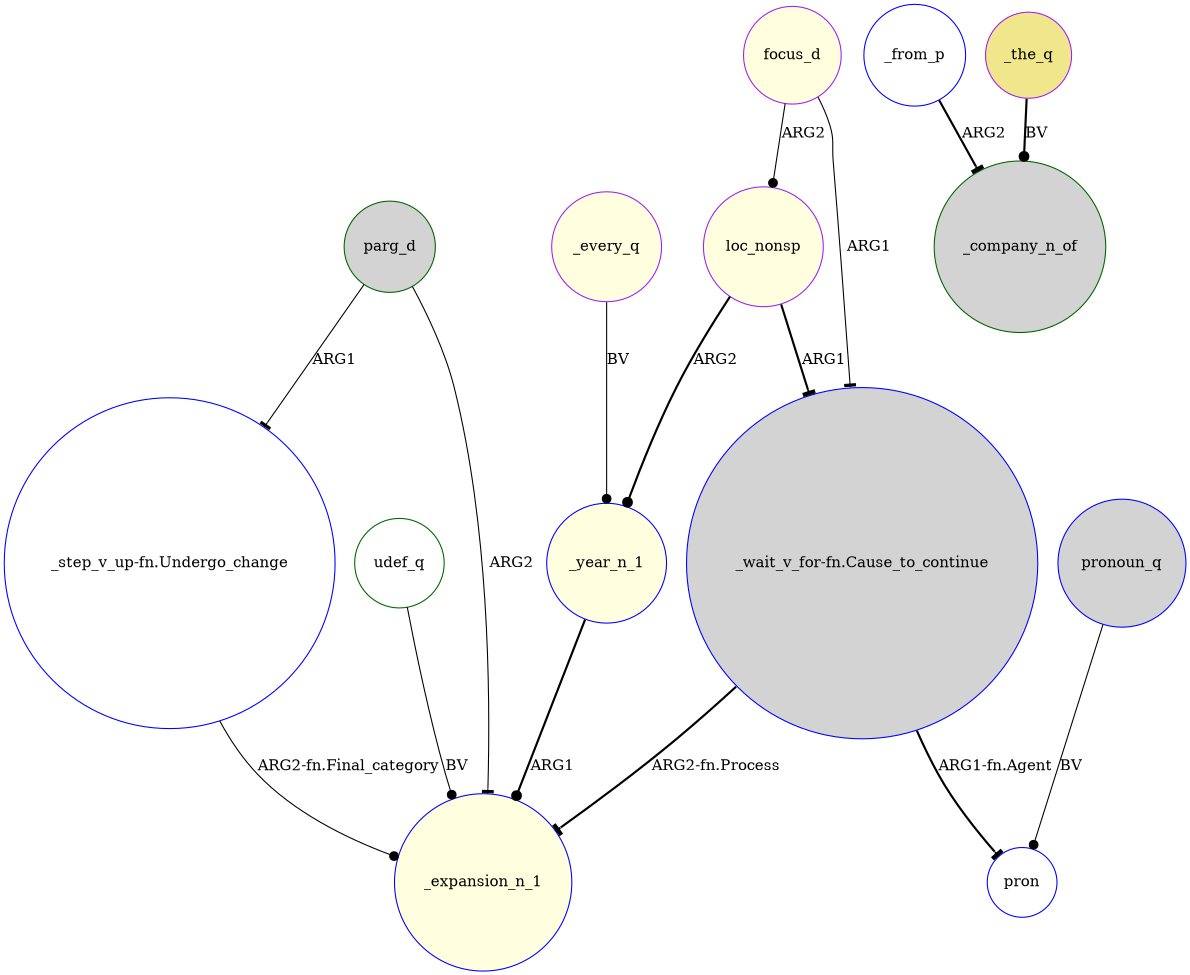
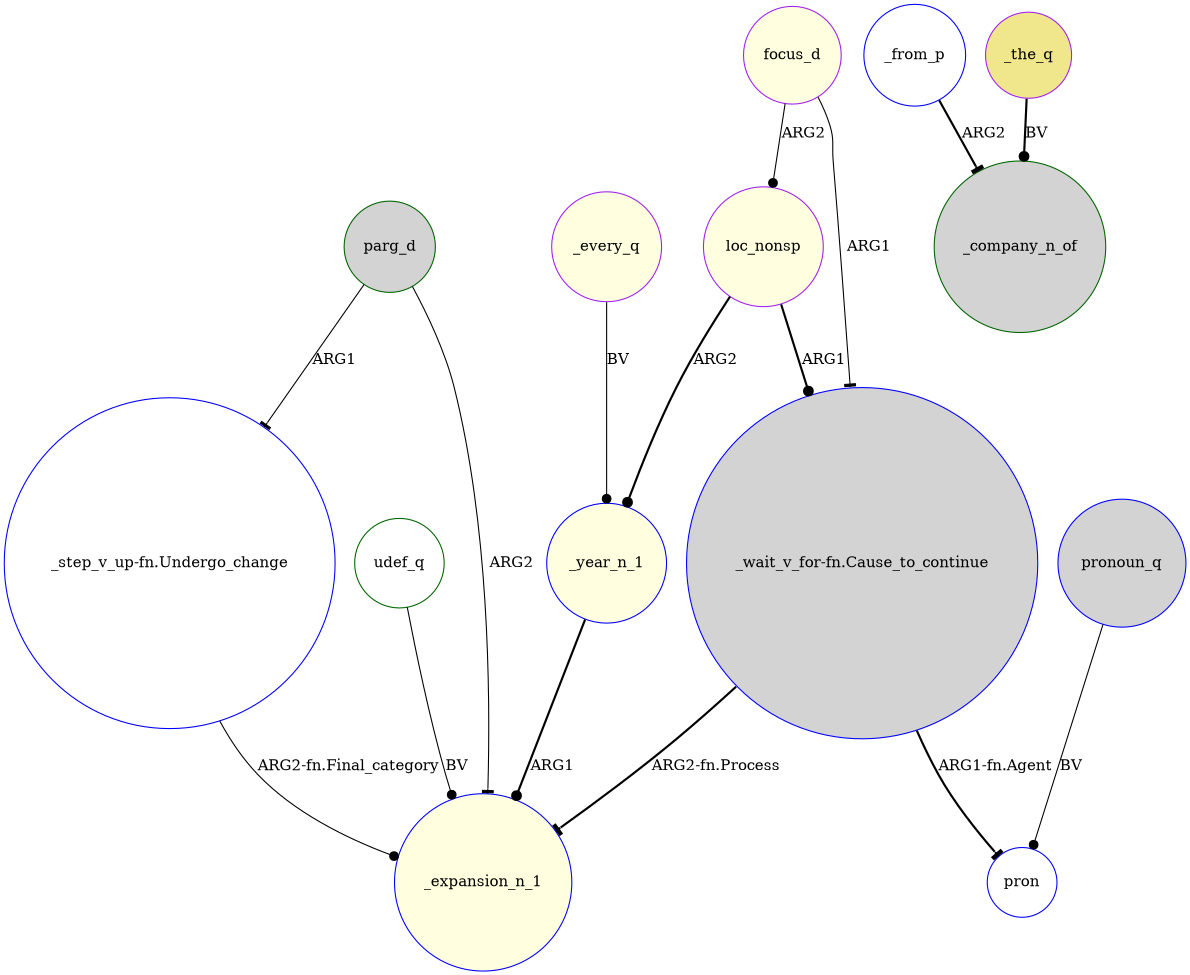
edge "loc_nonsp" -> "_wait_v_for-fn.Cause_to_continue": arrowhead tee -> dot
